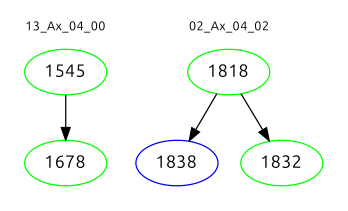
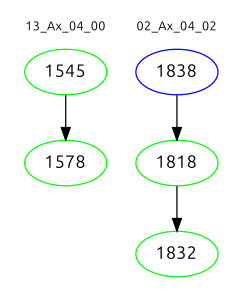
edge "1818" -> "1838": reversed
node "1678": label "1678" -> "1578"
